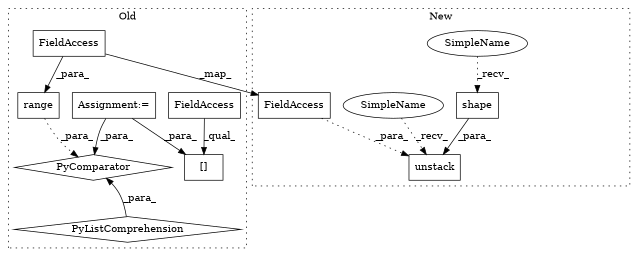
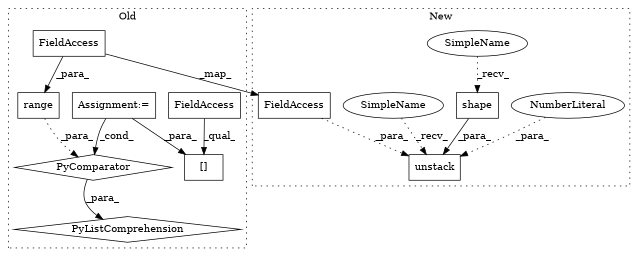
node "NumberLiteral": added
edge "Assignment:=" -> "PyComparator": label "_para_" -> "_cond_"
edge "PyListComprehension" -> "PyComparator": reversed
